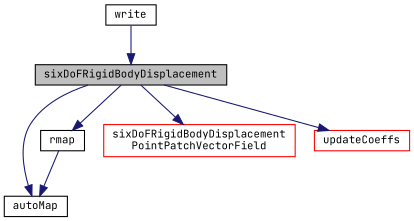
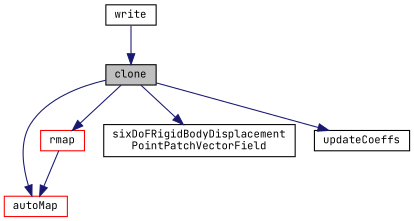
node "sixDoFRigidBodyDisplacement": label "sixDoFRigidBodyDisplacement" -> "clone"
node "rmap": color black -> red
node "sixDoFRigidBodyDisplacement PointPatchVectorField": color red -> black
node "updateCoeffs": color red -> black
node "autoMap": color black -> red
